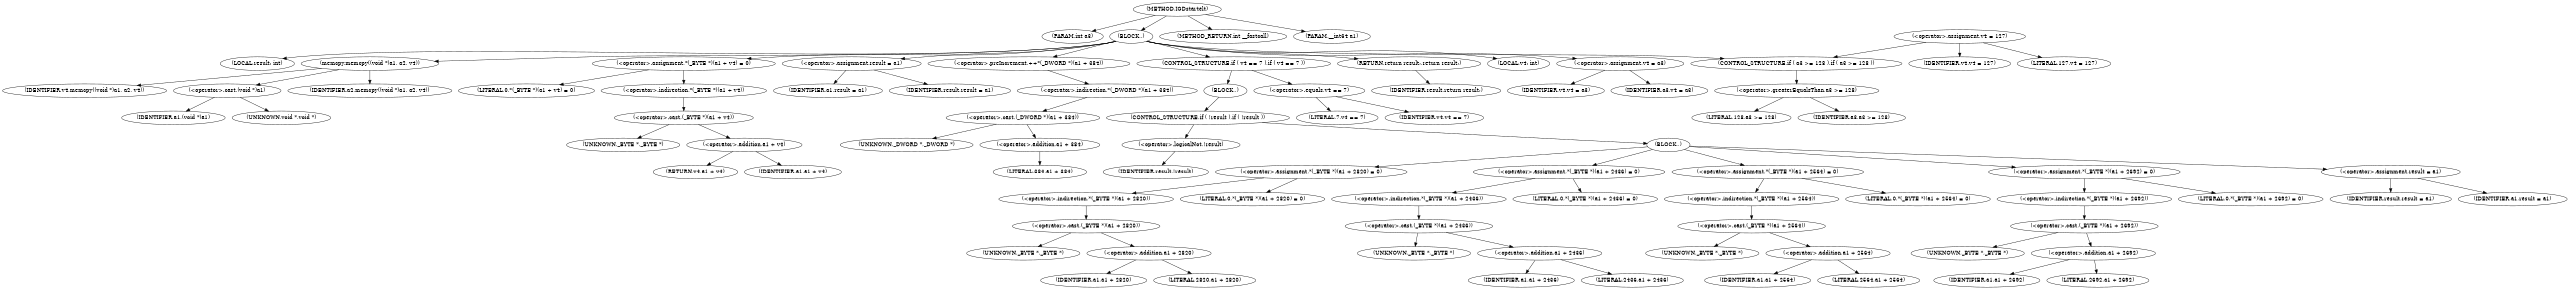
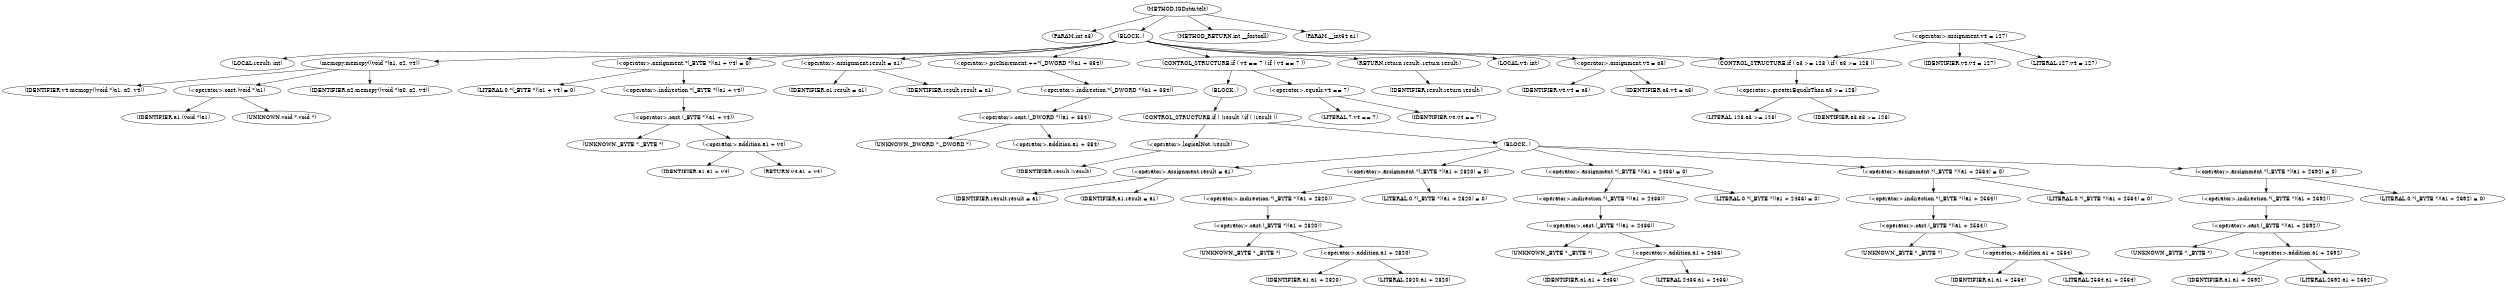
node "(IDENTIFIER,a2,memcpy((void *)a1, a2, v4))": label "(IDENTIFIER,a2,memcpy((void *)a1, a2, v4))" -> "(IDENTIFIER,a2,memcpy((void *)a0, a2, v4))"
node "(LITERAL,384,a1 + 384)": removed
